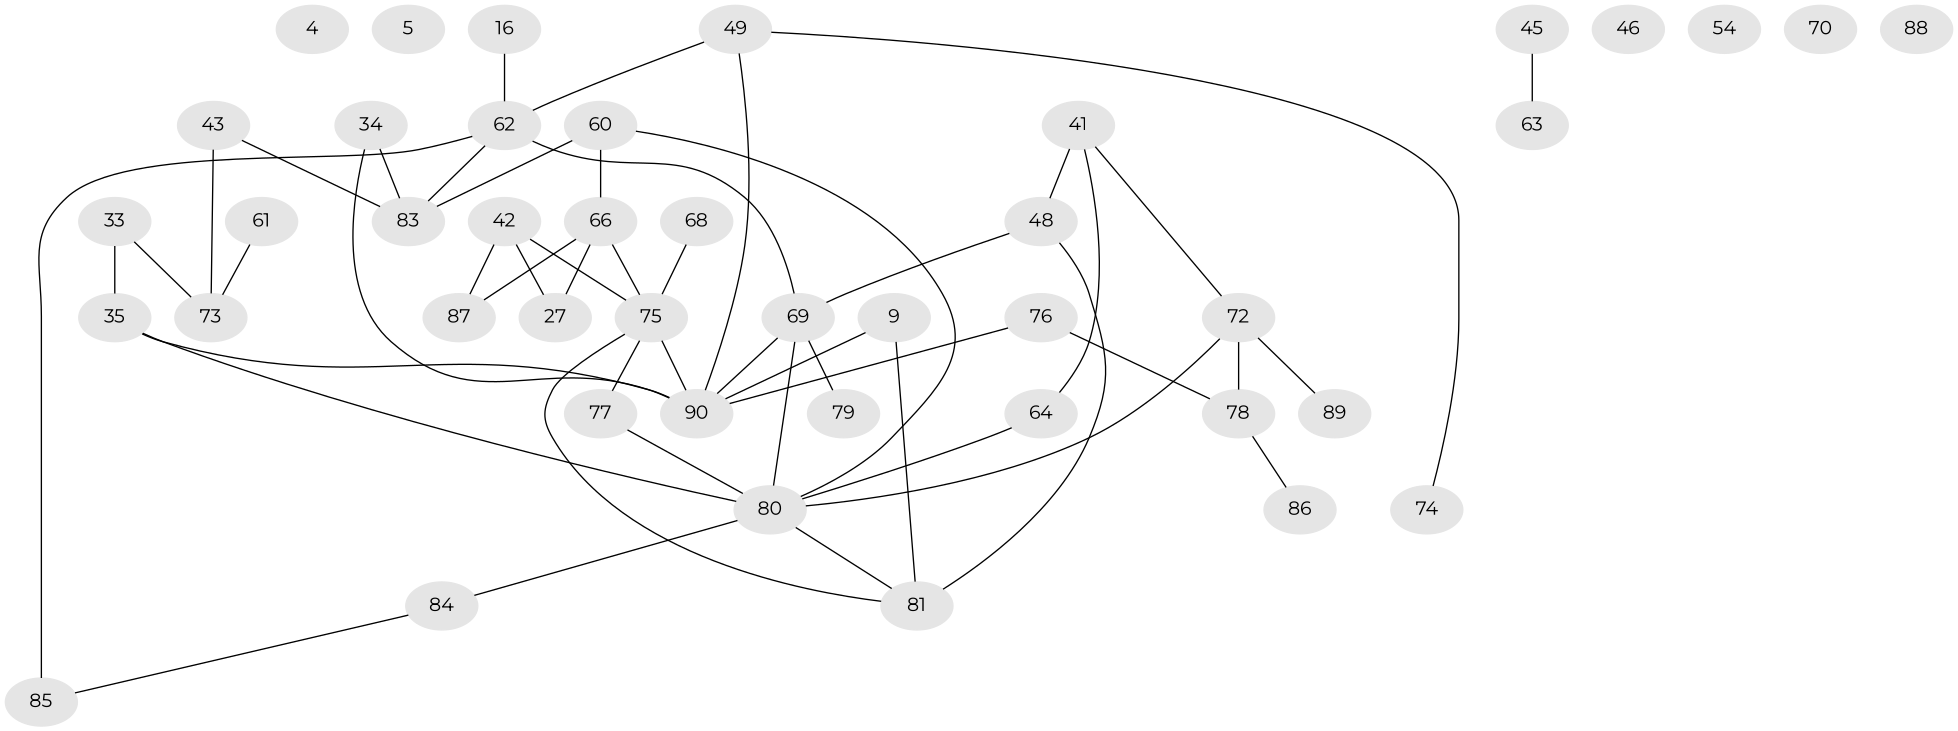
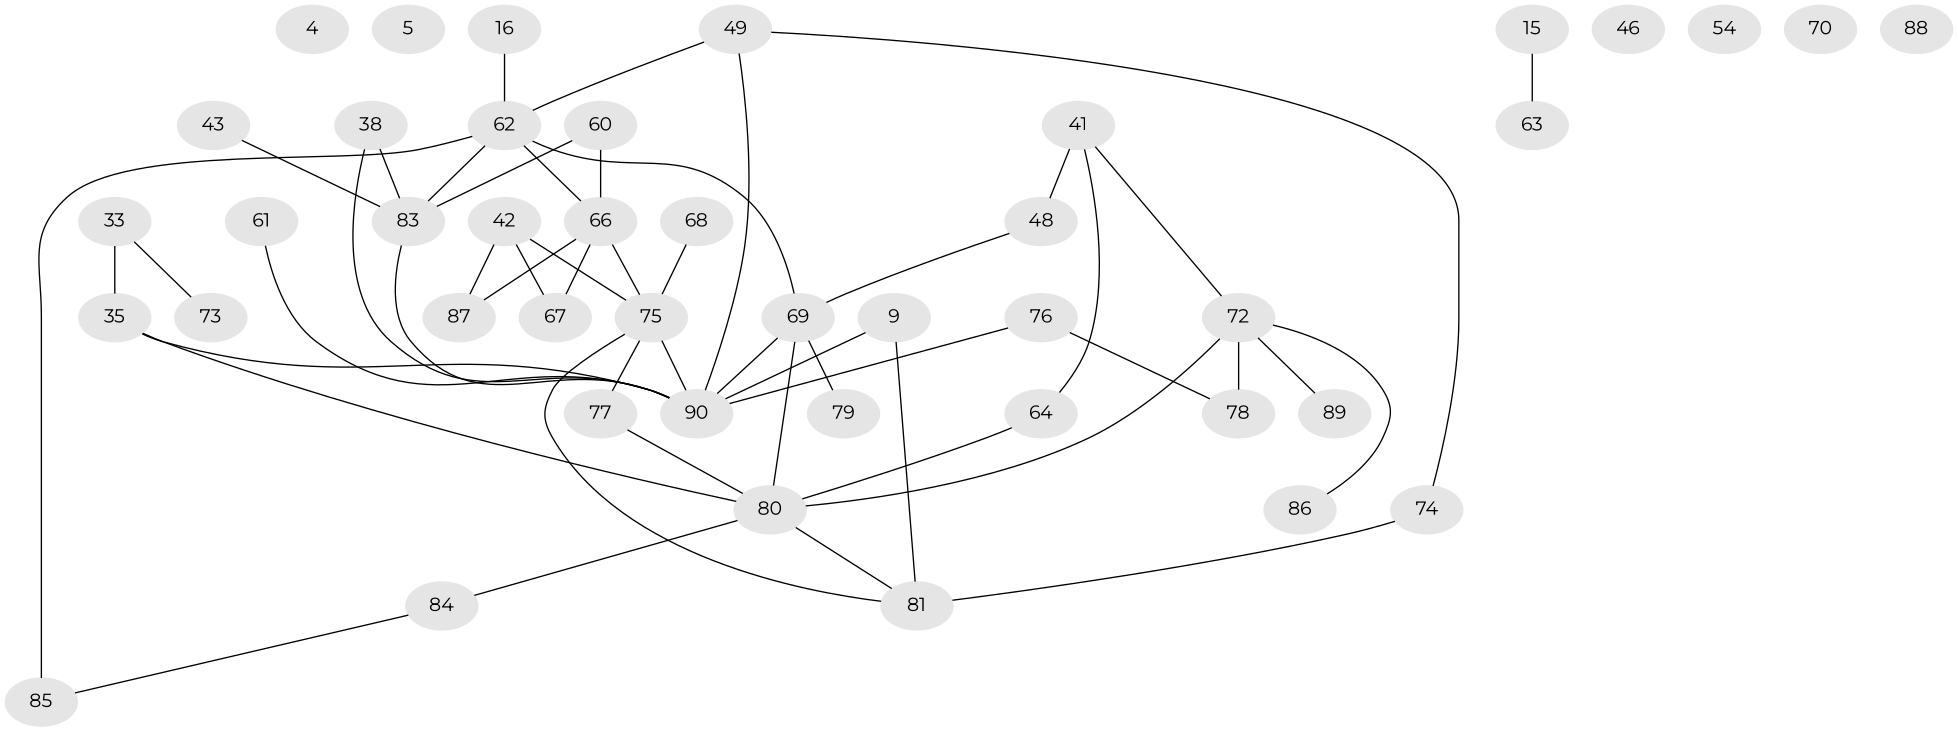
node "45": label "45" -> "15"
node "34": label "34" -> "38"
edge "62" -- "66": added
edge "43" -- "73": removed
edge "60" -- "80": removed
edge "61" -- "73": now "61" -- "90"
node "27": label "27" -> "67"
edge "83" -- "90": added
edge "48" -- "81": now "74" -- "81"
edge "78" -- "86": now "72" -- "86"
